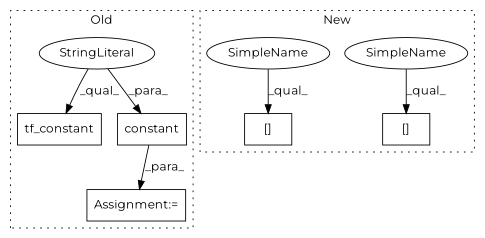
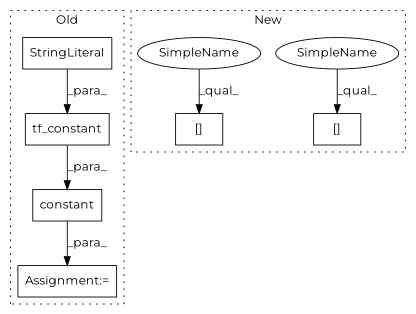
node "StringLiteral": shape ellipse -> box
edge "StringLiteral" -> "constant": now "tf_constant" -> "constant"
edge "StringLiteral" -> "tf_constant": label "_qual_" -> "_para_"
